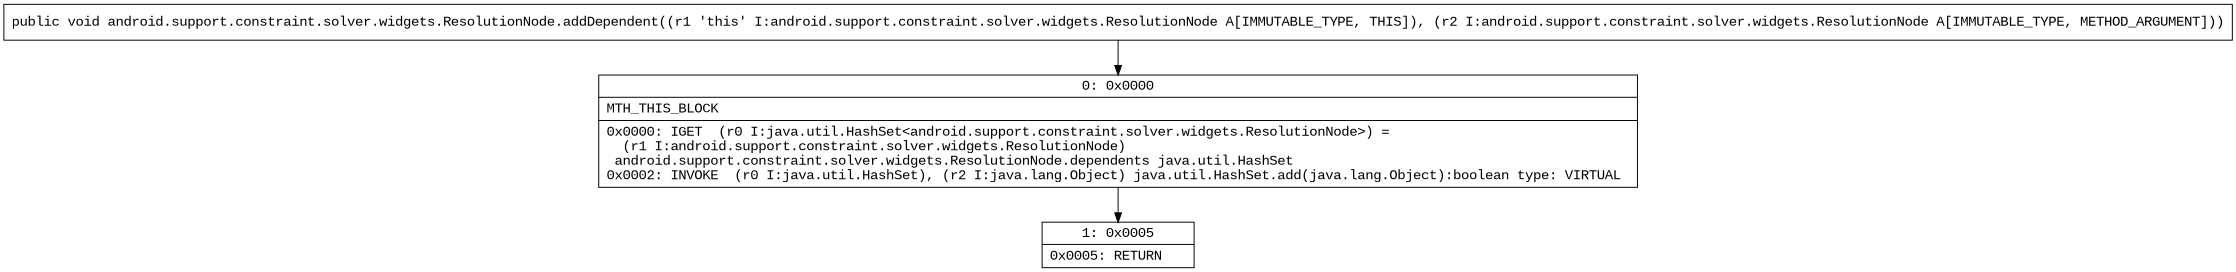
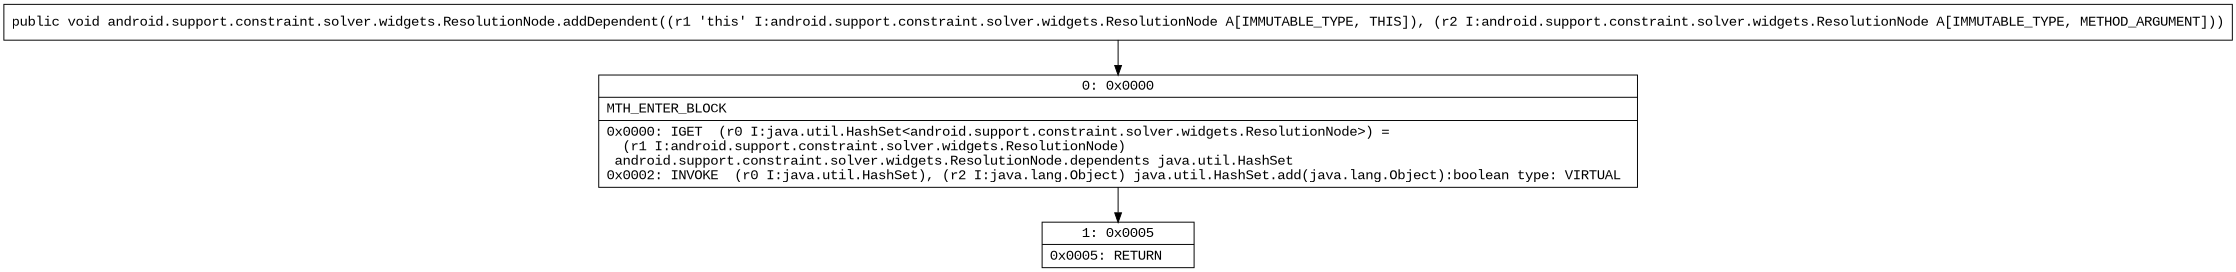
node "0: 0x0000": text "MTH_THIS_BLOCK" -> "MTH_ENTER_BLOCK"
